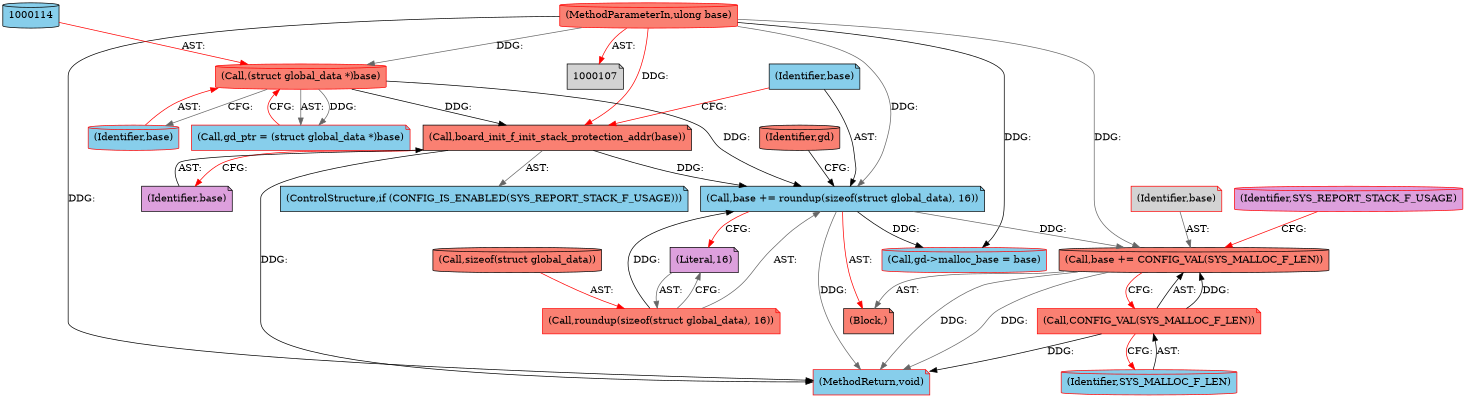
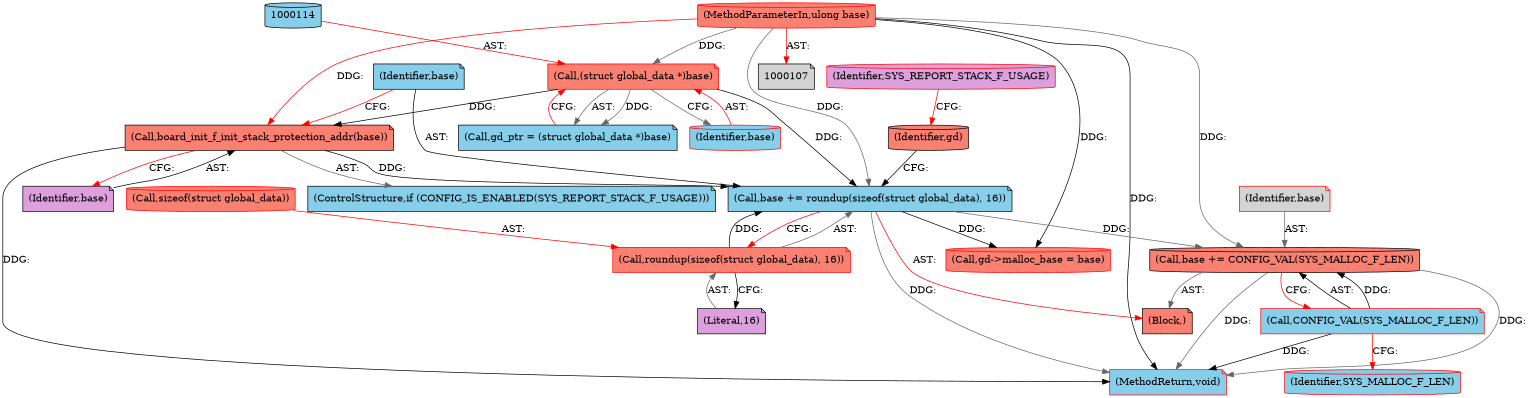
node "(Call,(struct global_data *)base)": shape cylinder -> note
node "(Call,gd_ptr = (struct global_data *)base)": color red -> black
edge "(Call,base += roundup(sizeof(struct global_data), 16))" -> "(Literal,16)": now "(Call,base += roundup(sizeof(struct global_data), 16))" -> "(Call,roundup(sizeof(struct global_data), 16))"
edge "(Identifier,SYS_REPORT_STACK_F_USAGE)" -> "(Call,base += CONFIG_VAL(SYS_MALLOC_F_LEN))": now "(Identifier,SYS_REPORT_STACK_F_USAGE)" -> "(Identifier,gd)"
node "(Call,sizeof(struct global_data))": color black -> red
node "(Call,gd->malloc_base = base)": fillcolor skyblue -> salmon
edge "(Call,roundup(sizeof(struct global_data), 16))" -> "(Literal,16)": color gray40 -> black
node "(Call,CONFIG_VAL(SYS_MALLOC_F_LEN))": fillcolor salmon -> skyblue
edge "(Identifier,SYS_MALLOC_F_LEN)" -> "(Call,CONFIG_VAL(SYS_MALLOC_F_LEN))": removed, label "AST:"
